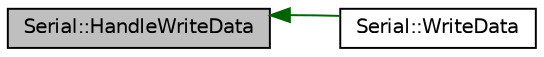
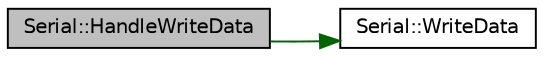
edge "Serial::WriteData" -> "Serial::HandleWriteData": reversed
